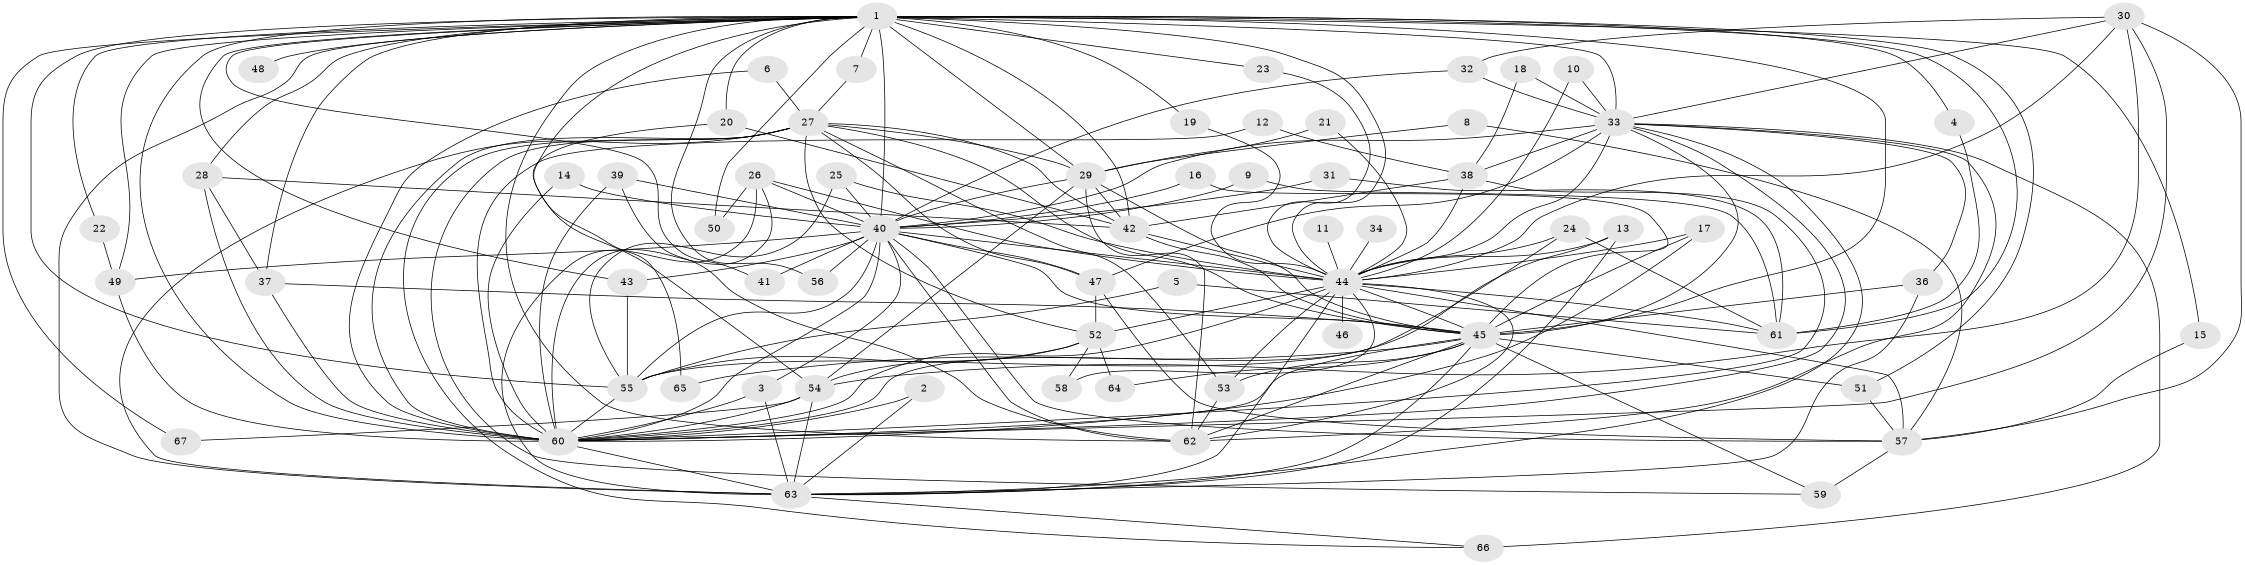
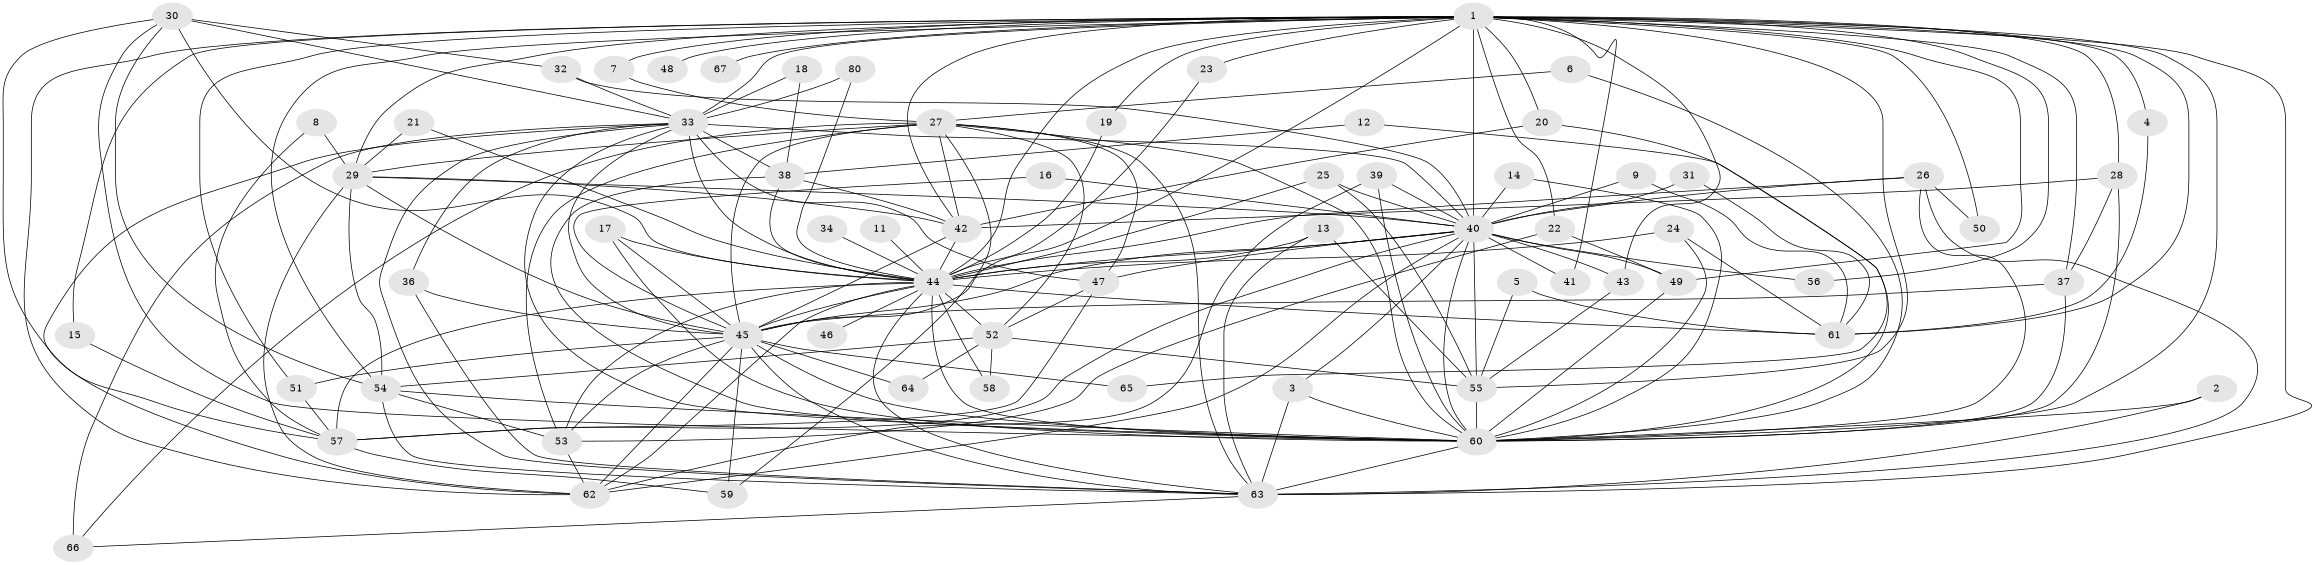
node "10": label "10" -> "80"
edge "22" -- "53": added
edge "54" -- "67": now "54" -- "53"
